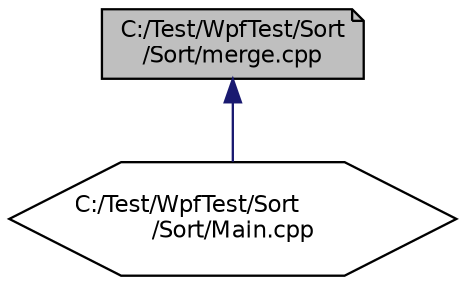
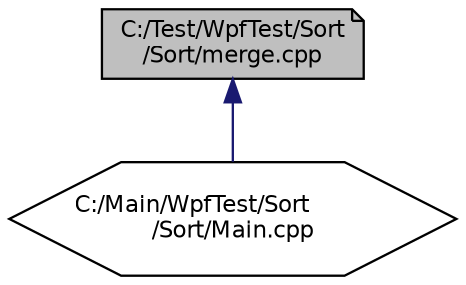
node "C:/Test/WpfTest/Sort /Sort/Main.cpp": label "C:/Test/WpfTest/Sort /Sort/Main.cpp" -> "C:/Main/WpfTest/Sort /Sort/Main.cpp"
